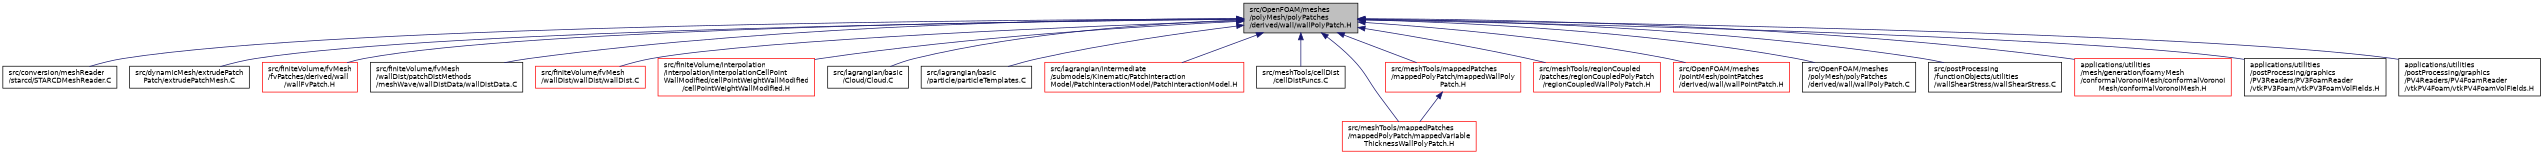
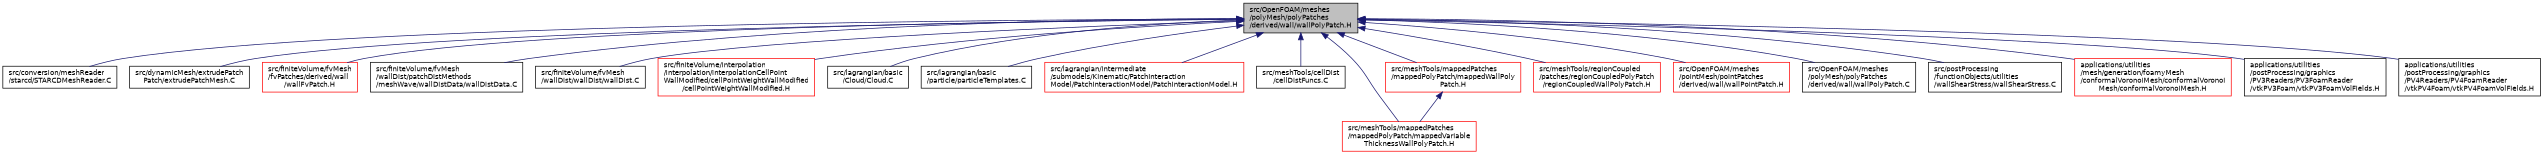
node "src/finiteVolume/fvMesh /wallDist/wallDist/wallDist.C": color red -> black
